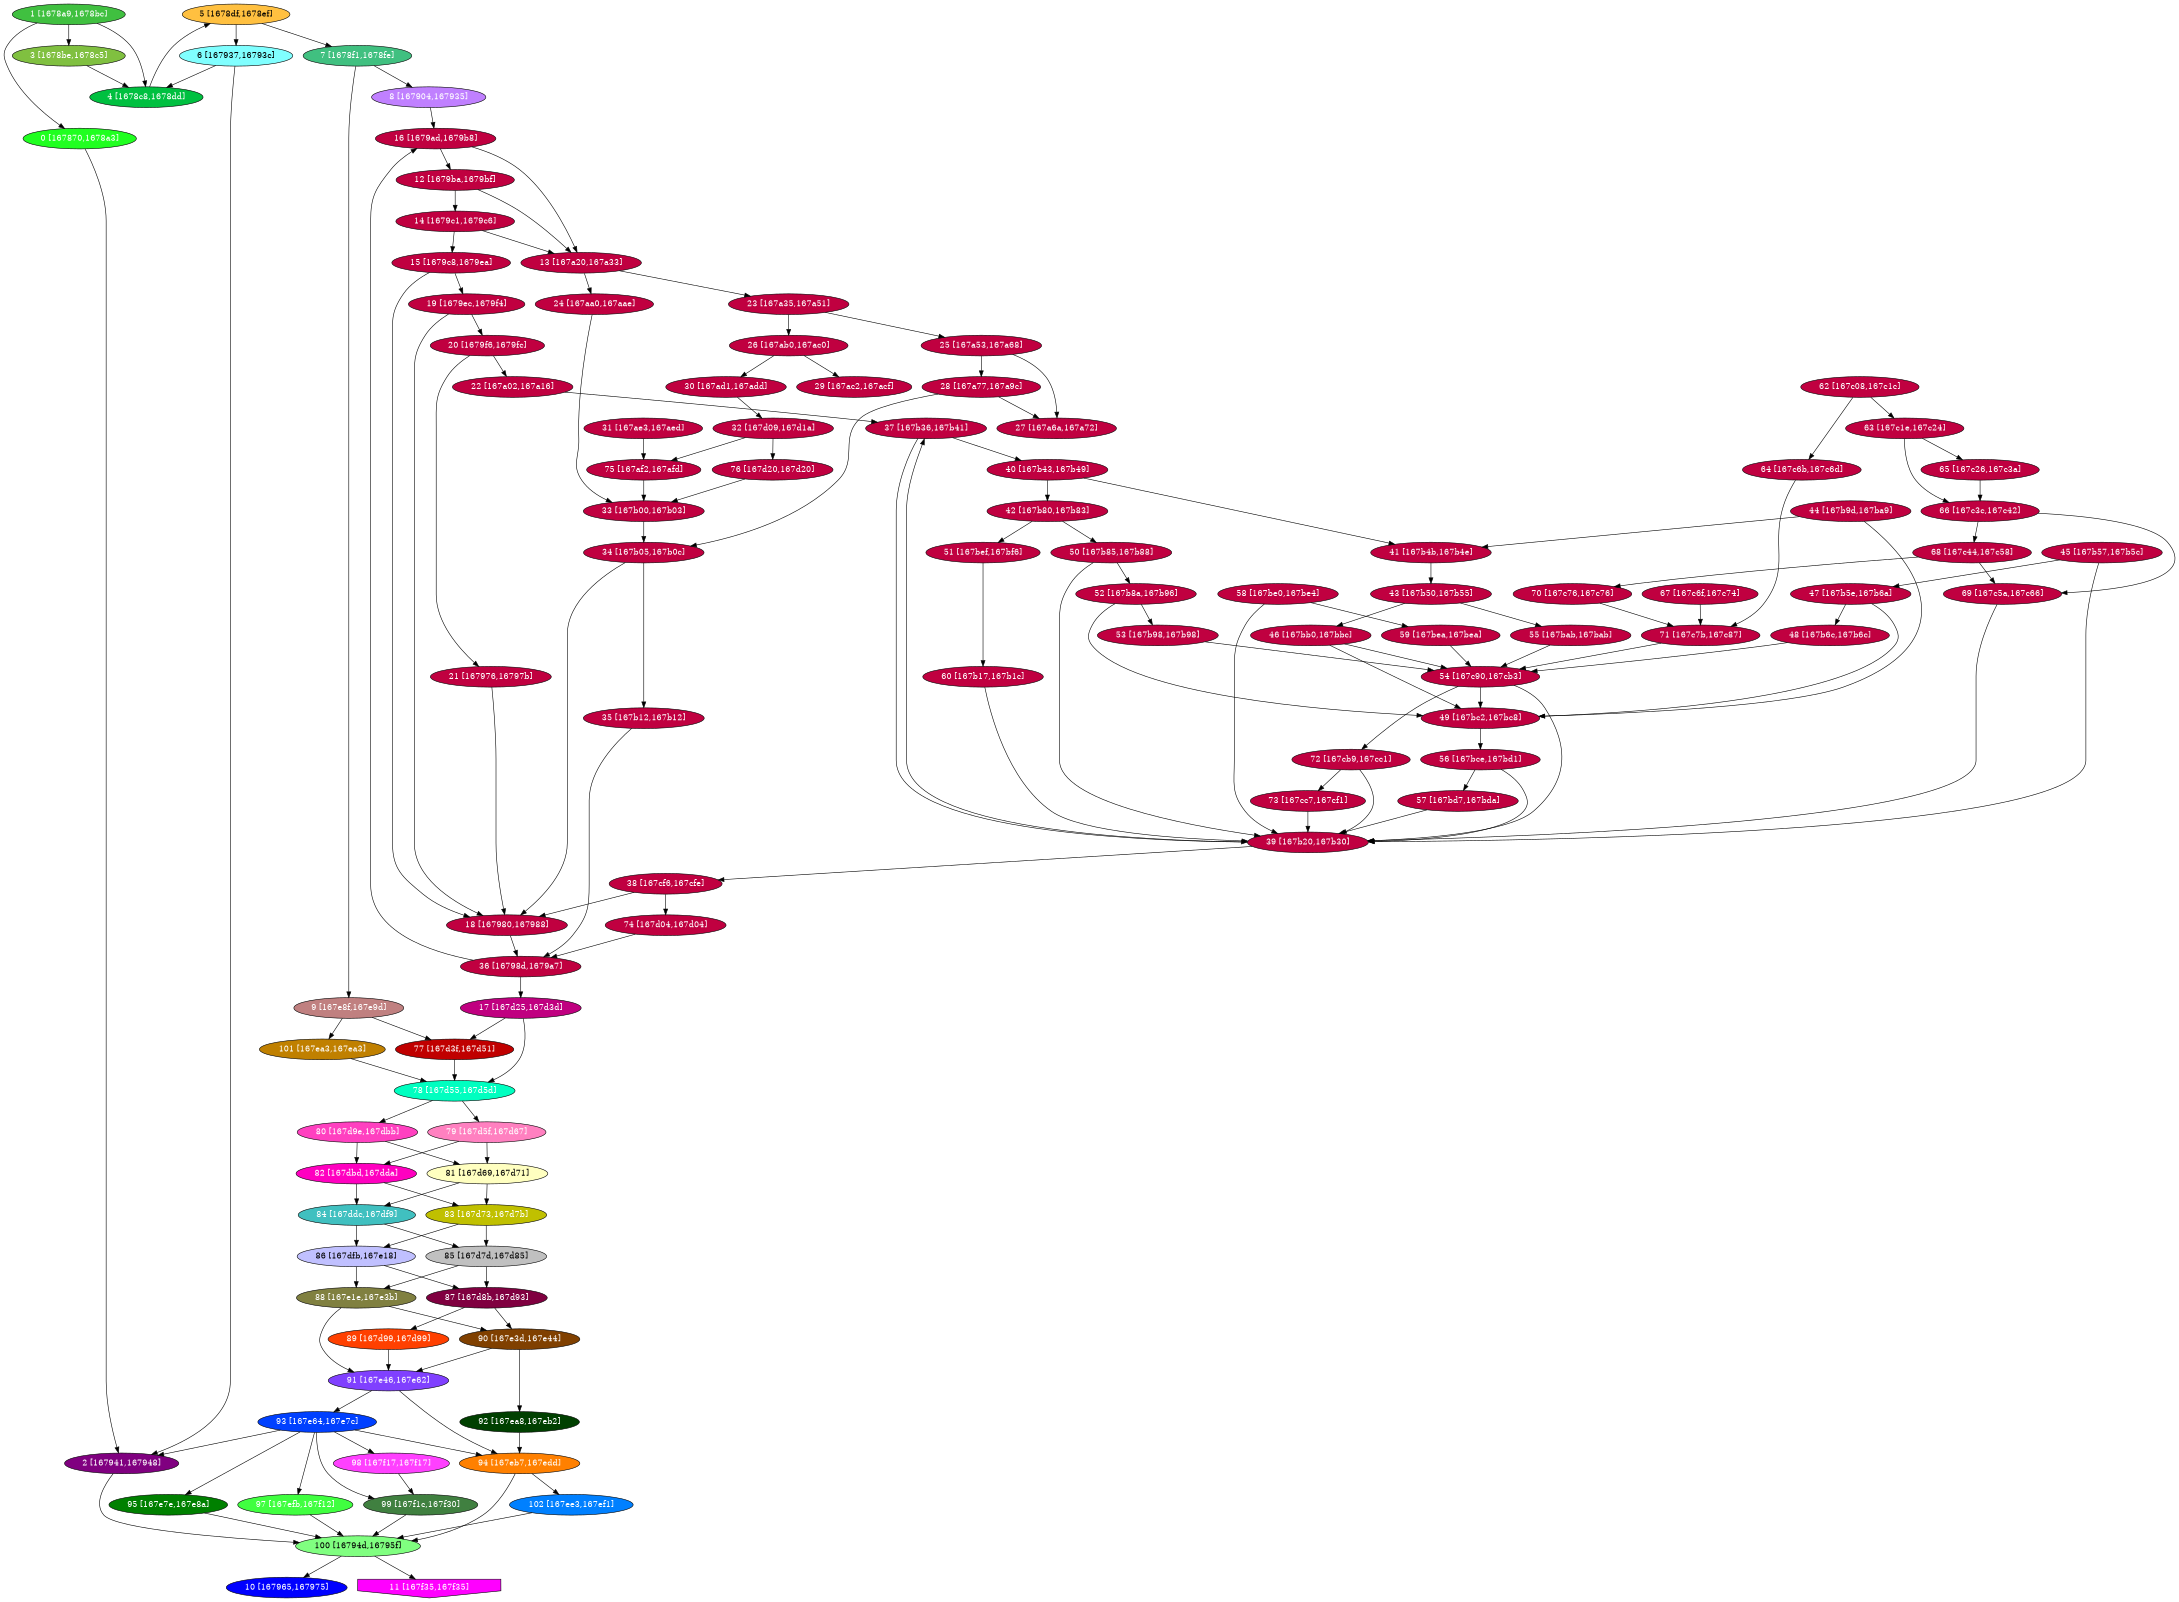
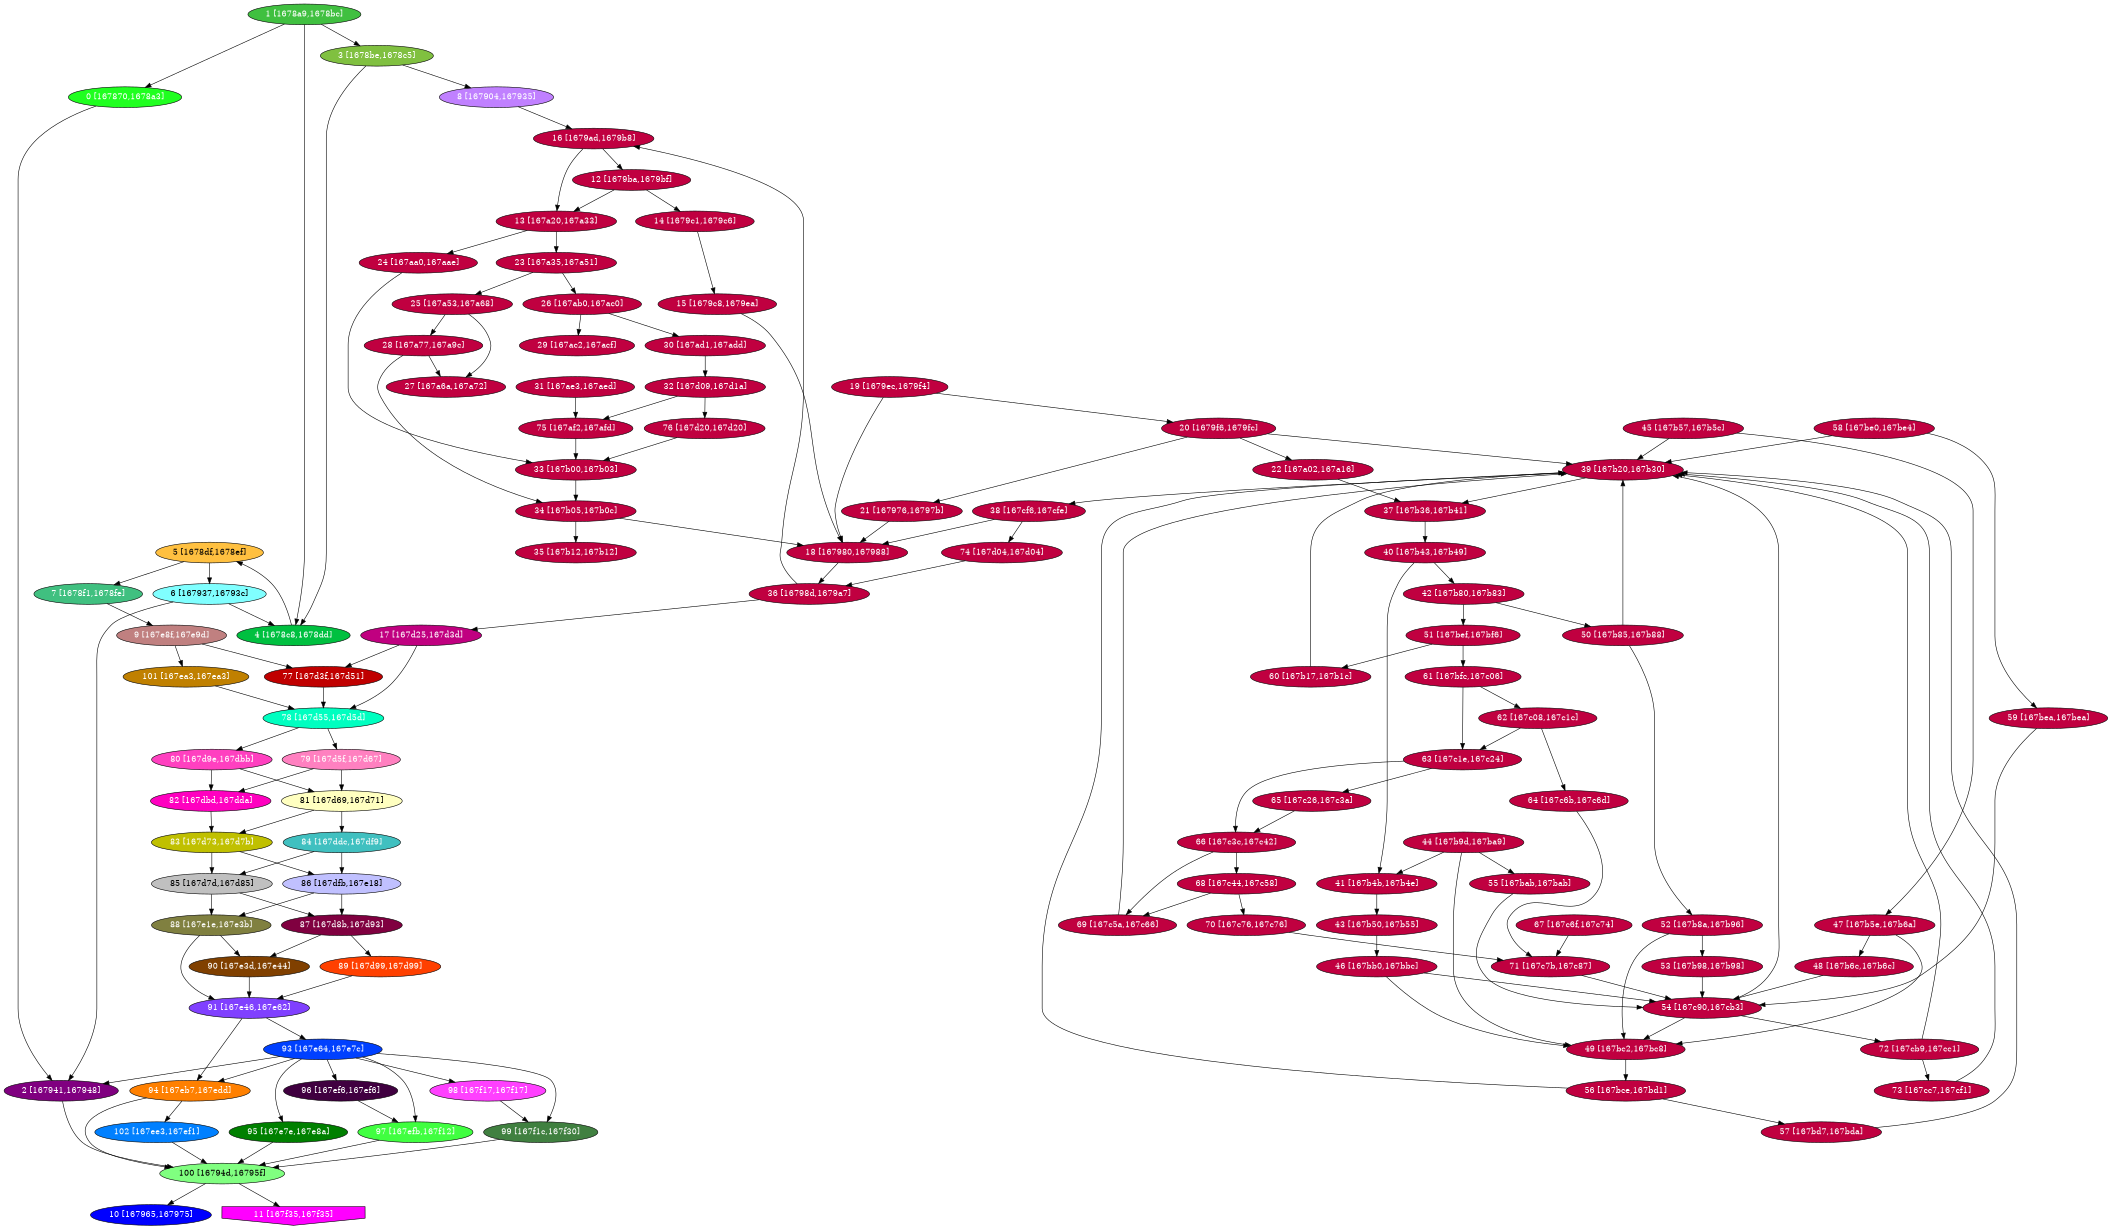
edge "7 [1678f1,1678fe]" -> "8 [167904,167935]": now "3 [1678be,1678c5]" -> "8 [167904,167935]"
edge "14 [1679c1,1679c6]" -> "13 [167a20,167a33]": removed
edge "15 [1679c8,1679ea]" -> "19 [1679ec,1679f4]": removed
edge "43 [167b50,167b55]" -> "55 [167bab,167bab]": now "44 [167b9d,167ba9]" -> "55 [167bab,167bab]"
node "61 [167bfc,167c06]": added
edge "37 [167b36,167b41]" -> "39 [167b20,167b30]": now "20 [1679f6,1679fc]" -> "39 [167b20,167b30]"
edge "35 [167b12,167b12]" -> "36 [16798d,1679a7]": removed
node "96 [167ef6,167ef6]": added
edge "82 [167dbd,167dda]" -> "84 [167ddc,167df9]": removed
node "92 [167ea8,167eb2]": removed
